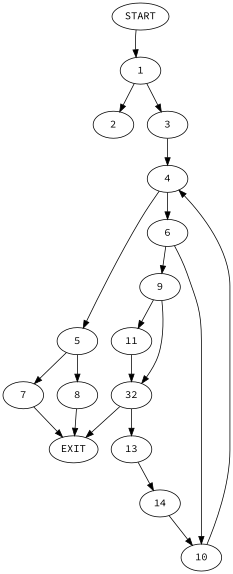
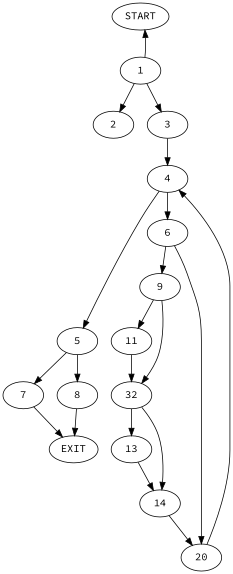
edge "START" -> "1": reversed
edge "32" -> "EXIT": now "32" -> "14"
node "10": label "10" -> "20"
